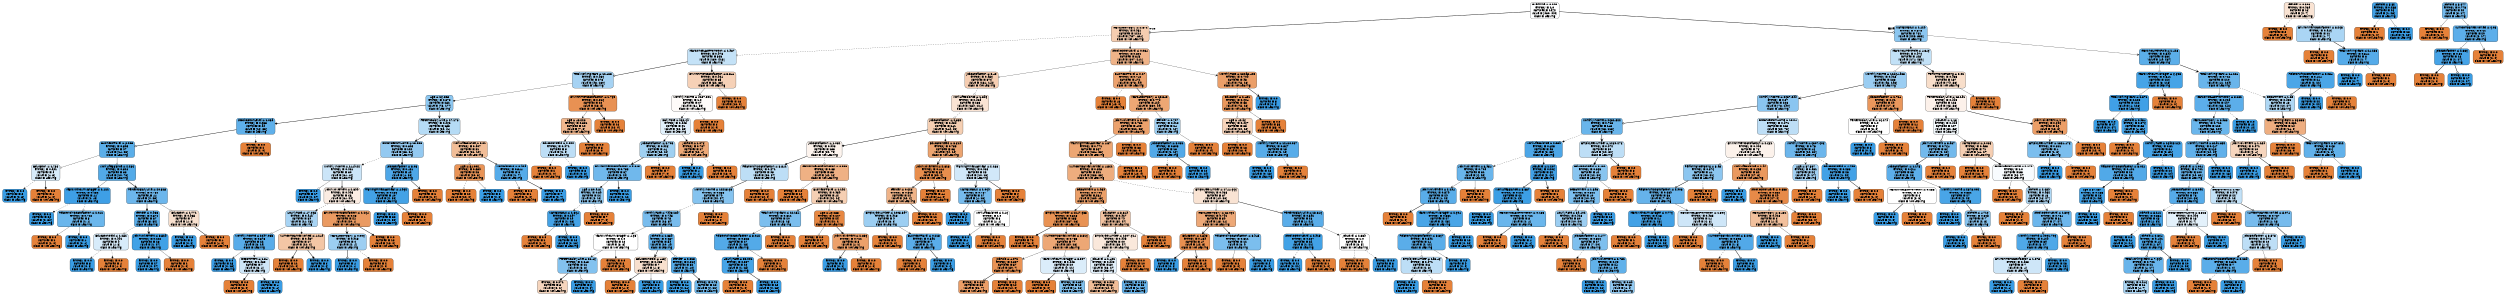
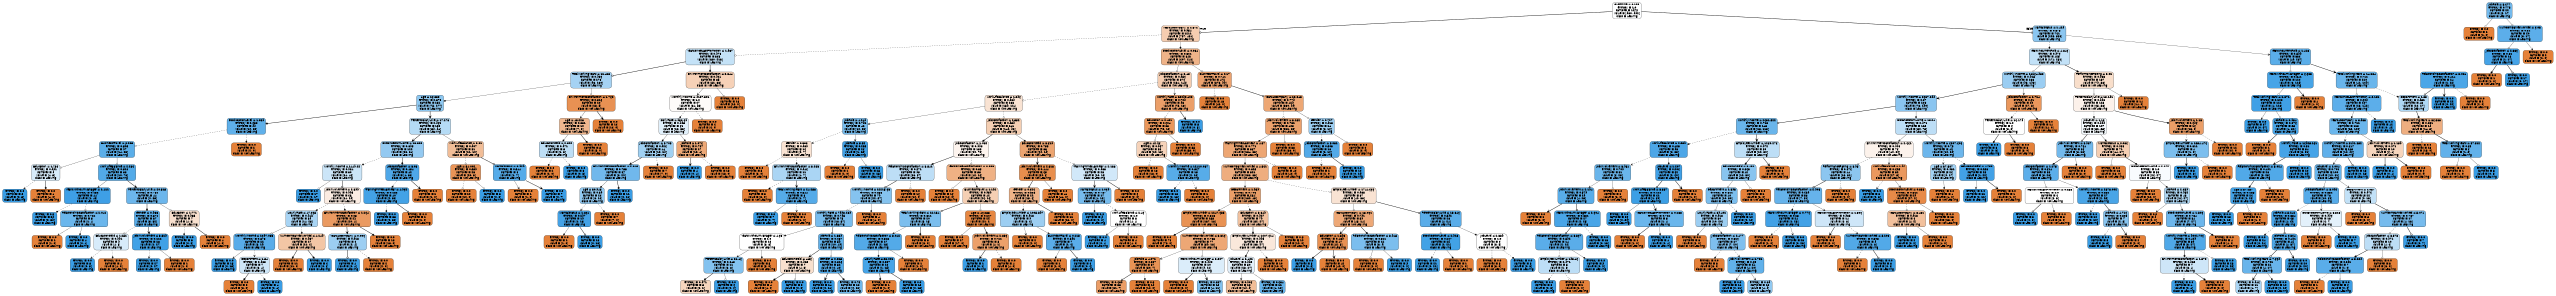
edge "StockOptionLevel ≤ 0.084" -> "MonthlyRate ≤ 25095.403": now "JobSatisfaction ≤ 3.45" -> "MonthlyRate ≤ 25095.403"
node "JobRole ≤ 4.249": added
edge "StockOptionLevel ≤ 1.039" -> "BusinessTravel ≤ 0.285": style bold -> dashed
